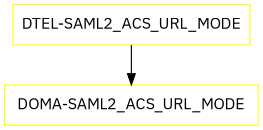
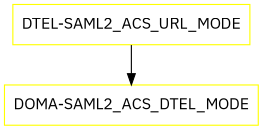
node "DOMA-SAML2_ACS_URL_MODE": label "DOMA-SAML2_ACS_URL_MODE" -> "DOMA-SAML2_ACS_DTEL_MODE"
